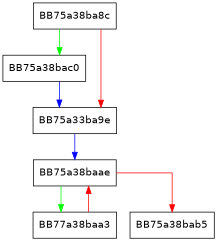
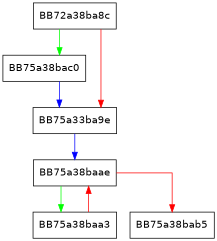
node "BB75a38ba8c": label "BB75a38ba8c" -> "BB72a38ba8c"
node "BB77a38baa3": label "BB77a38baa3" -> "BB75a38baa3"
